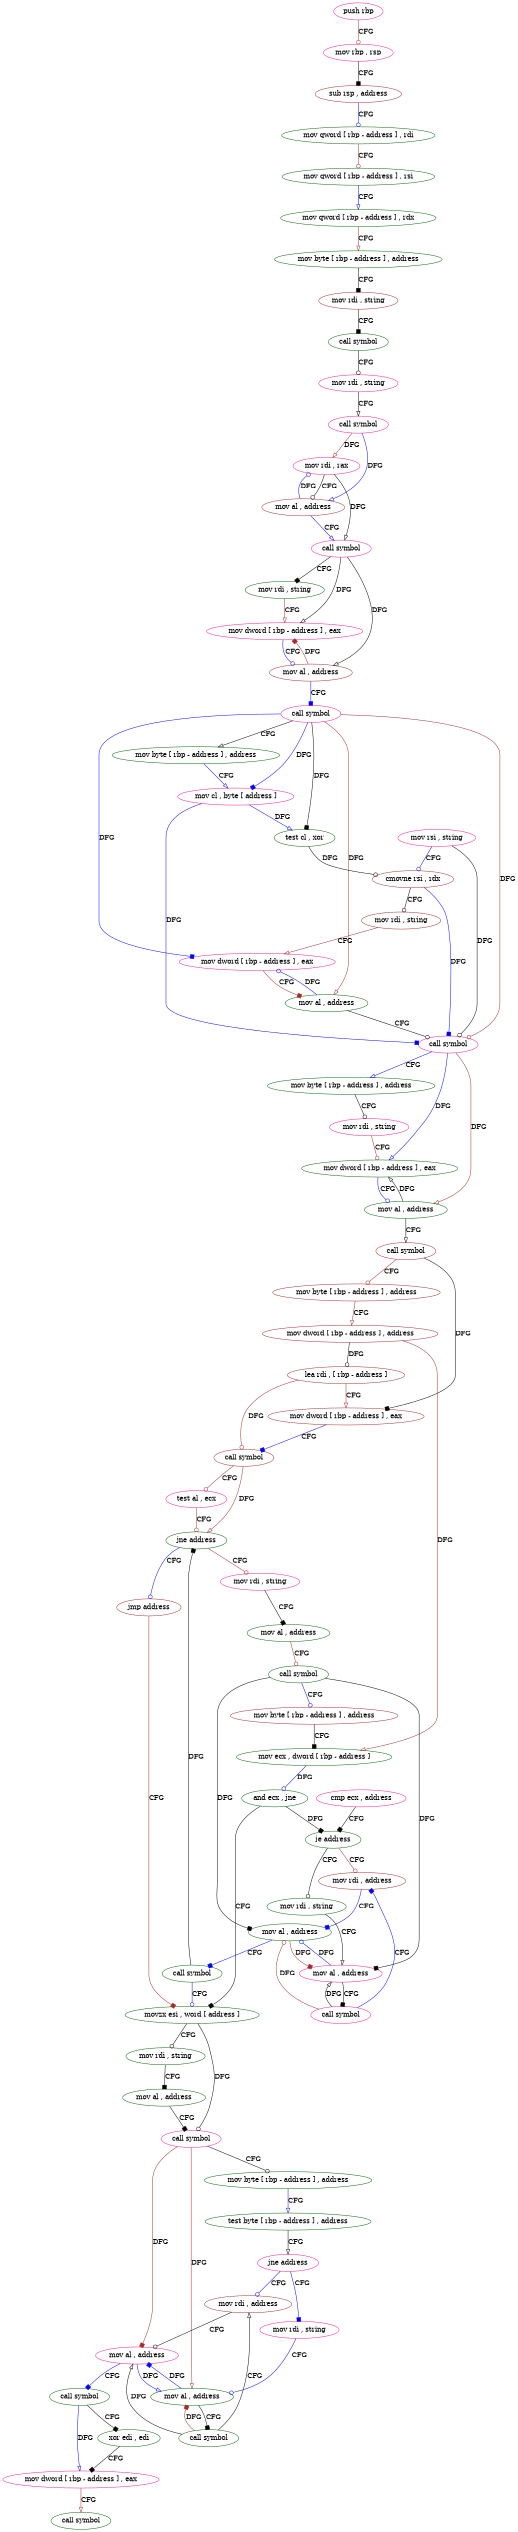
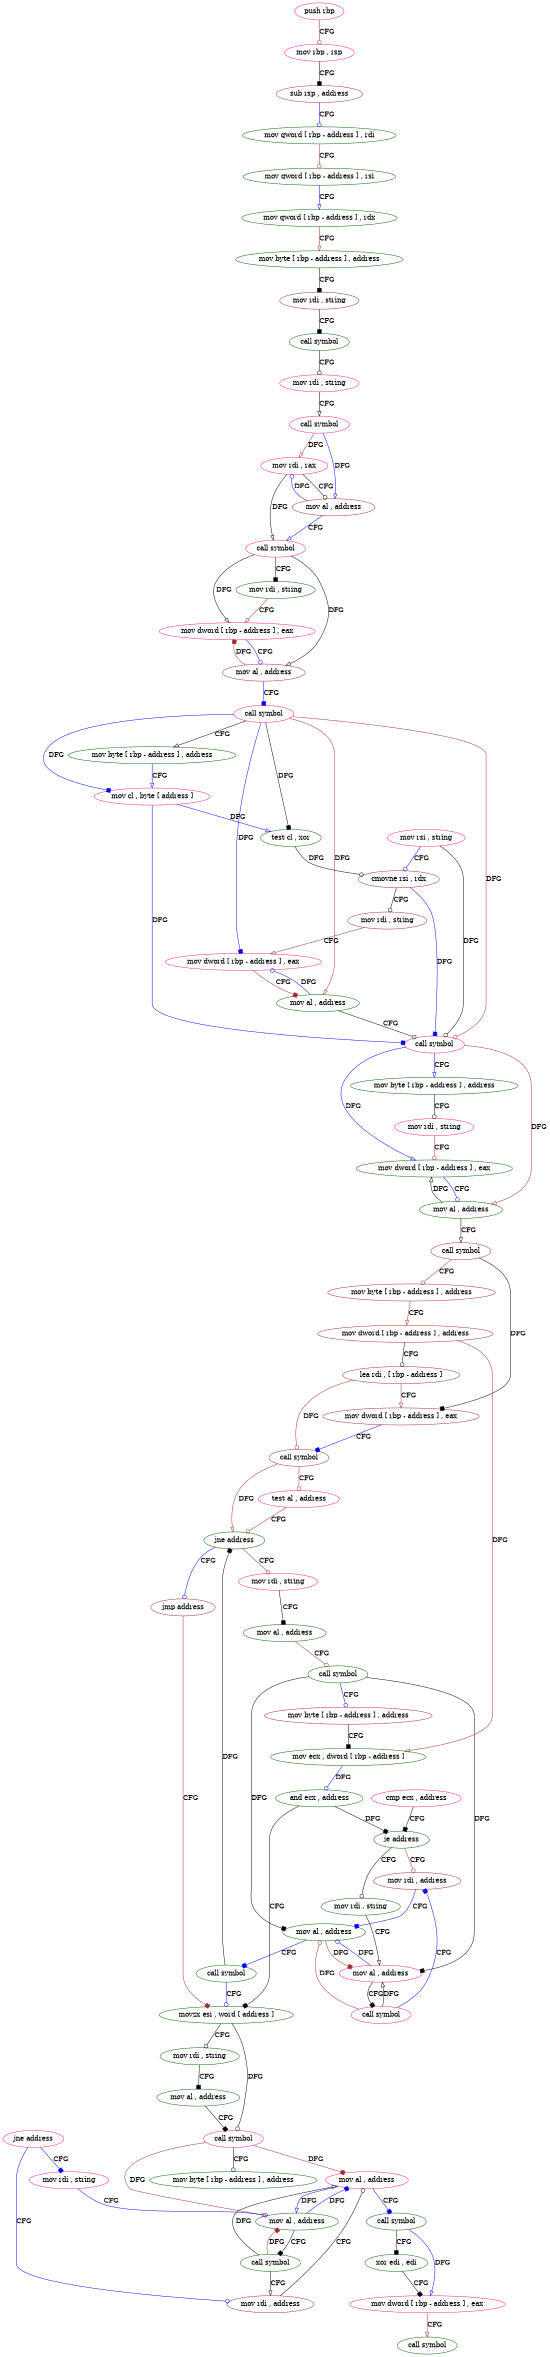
edge "mov dword [ rbp - address ] , address" -> "lea rdi , [ rbp - address ]": label "DFG" -> "CFG"
node "test al , ecx": label "test al , ecx" -> "test al , address"
node "and ecx , jne": label "and ecx , jne" -> "and ecx , address"
node "test byte [ rbp - address ] , address": removed
